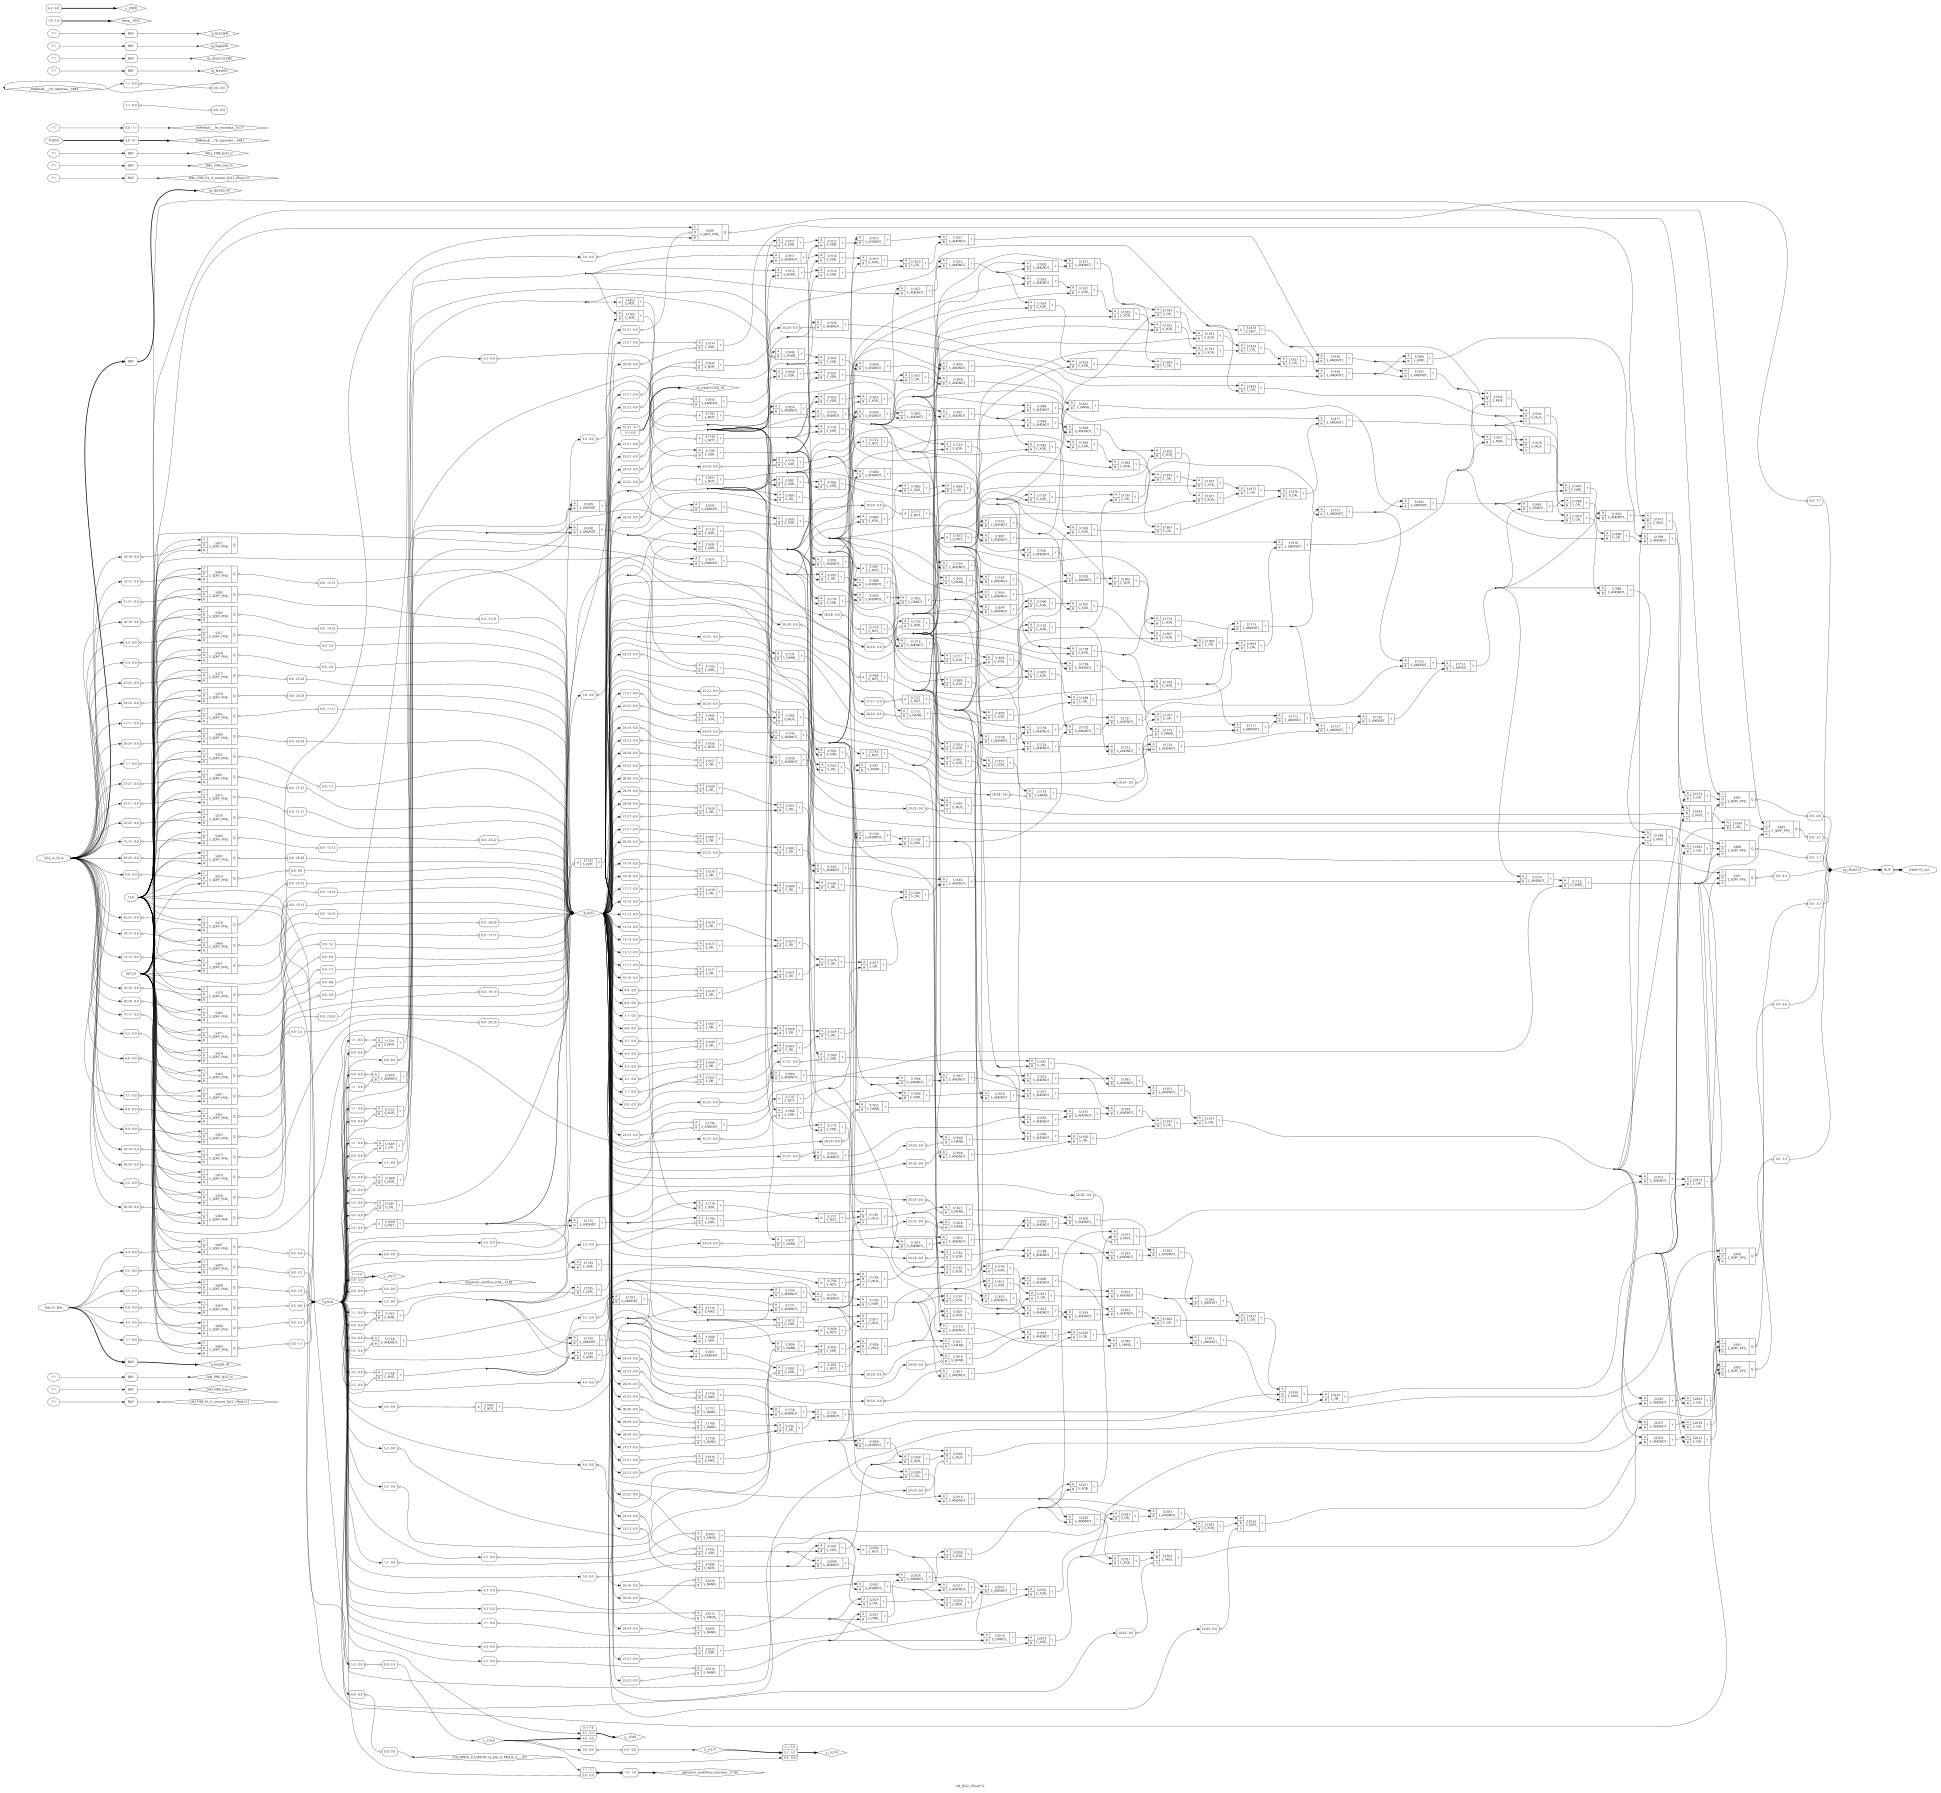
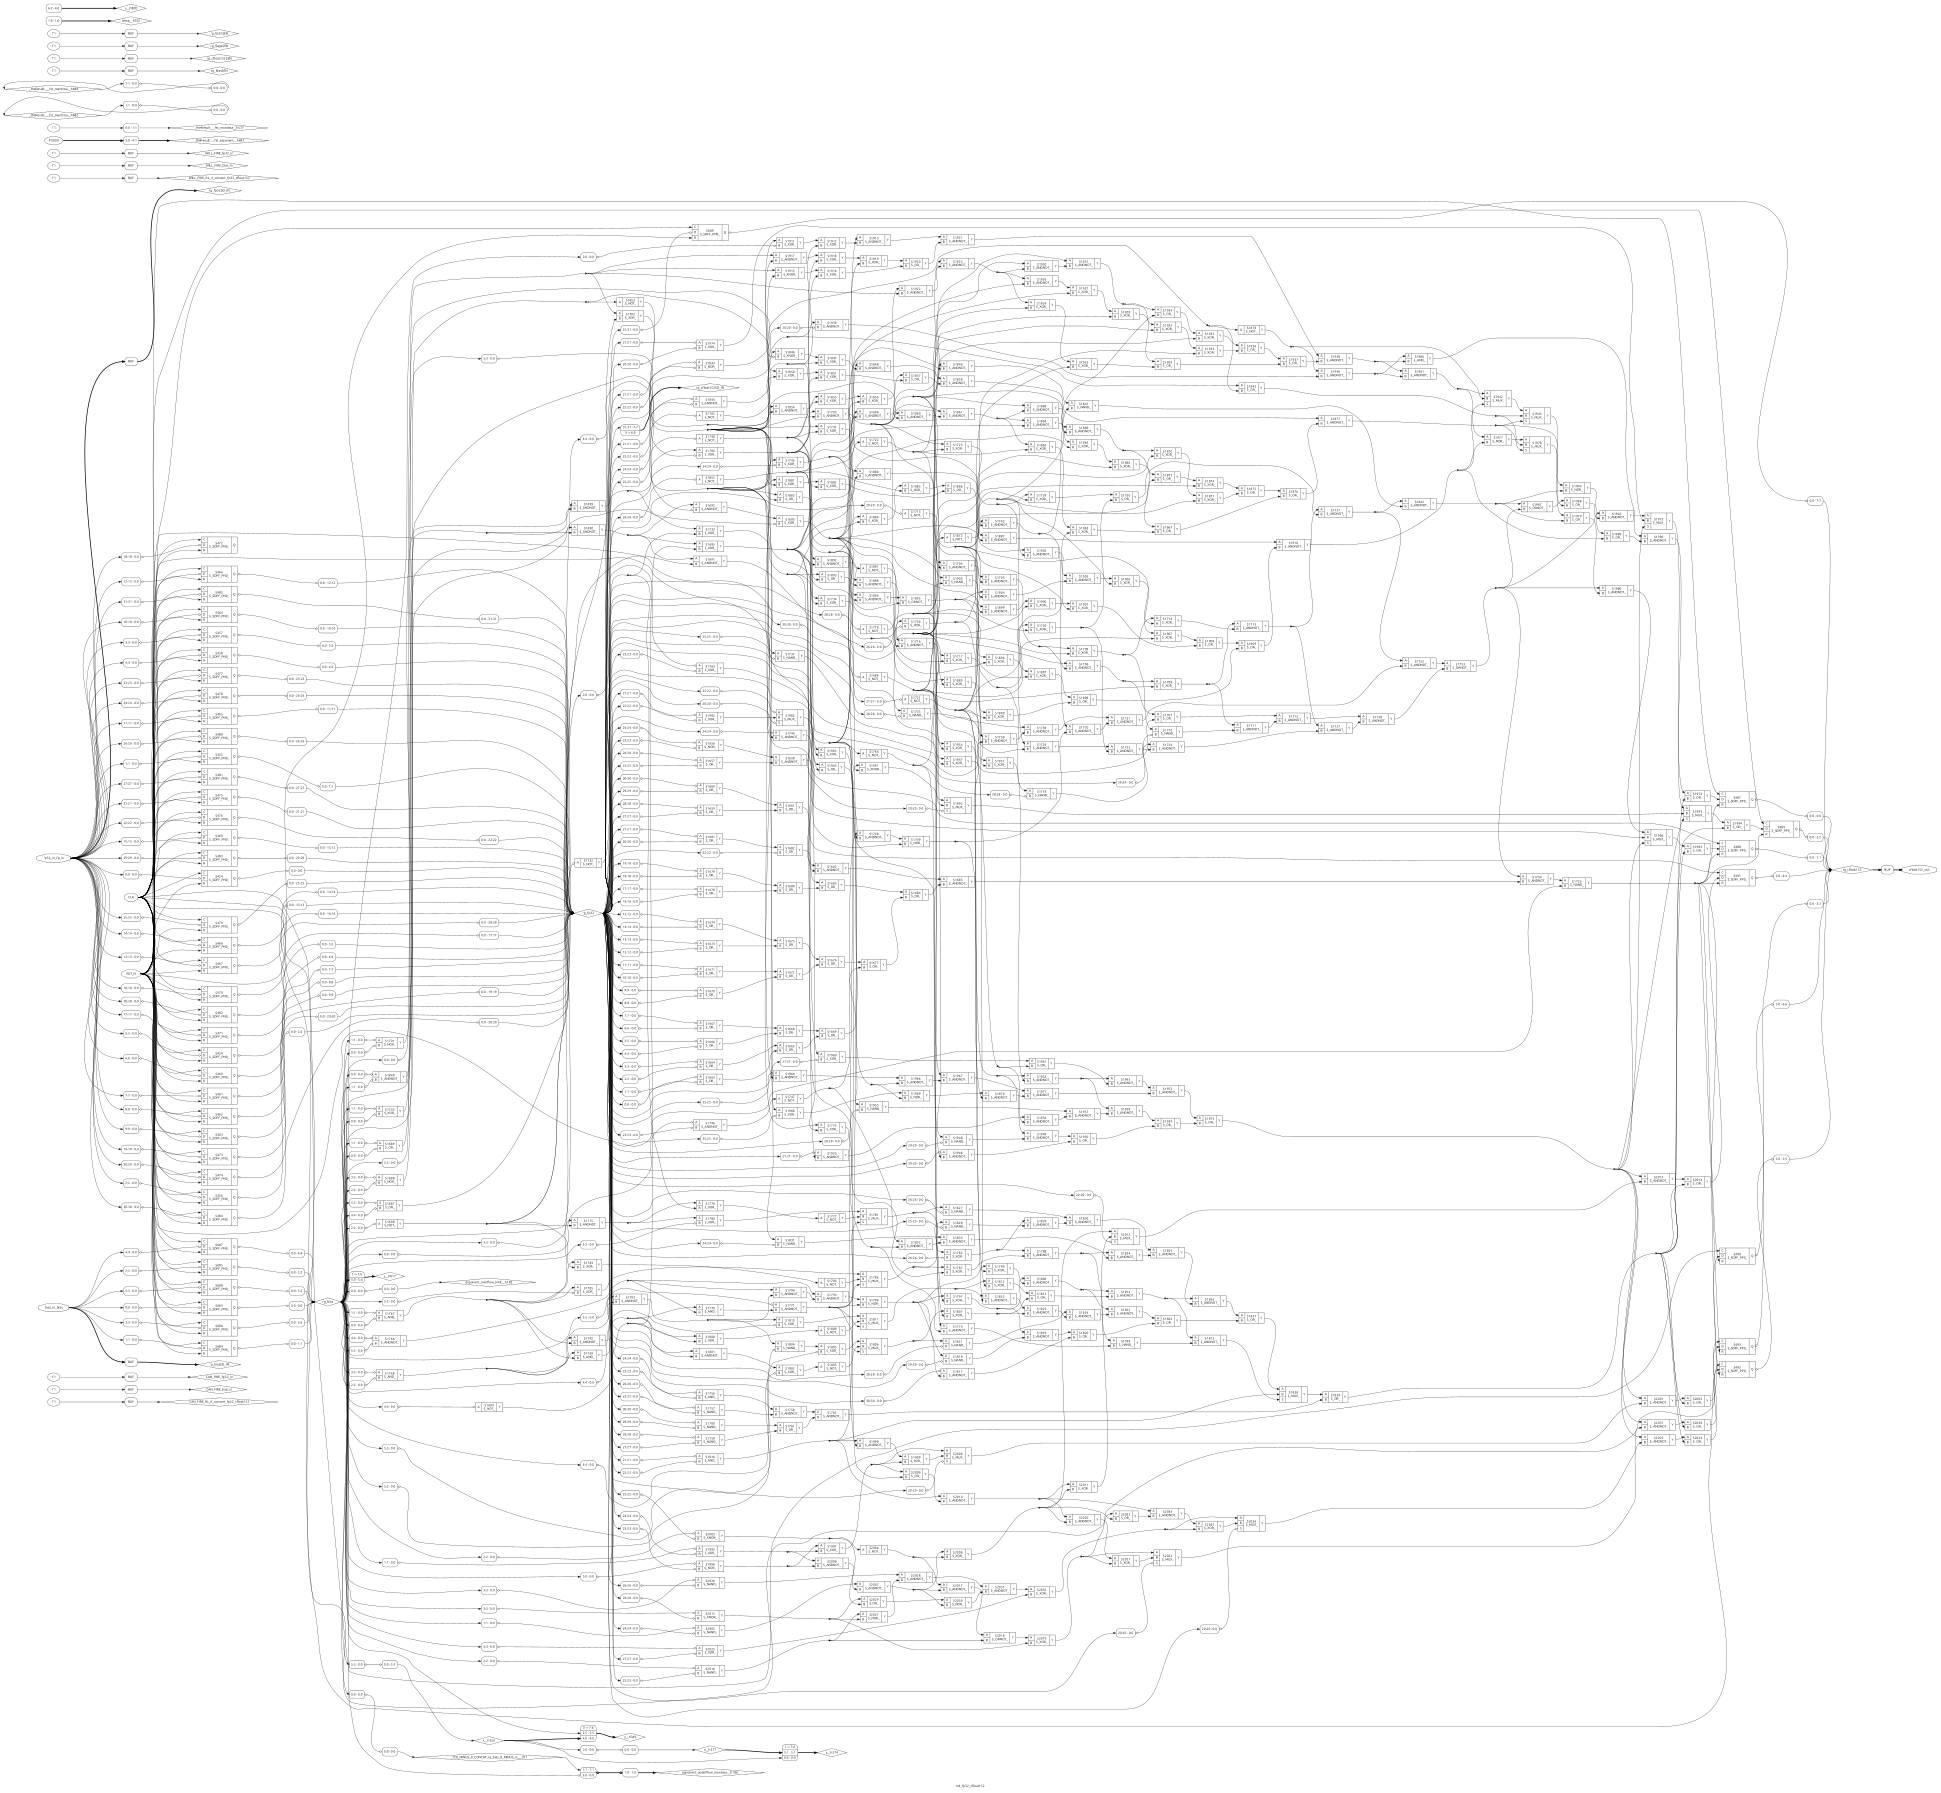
node "_theResult___fst_mantissa__h682": added
